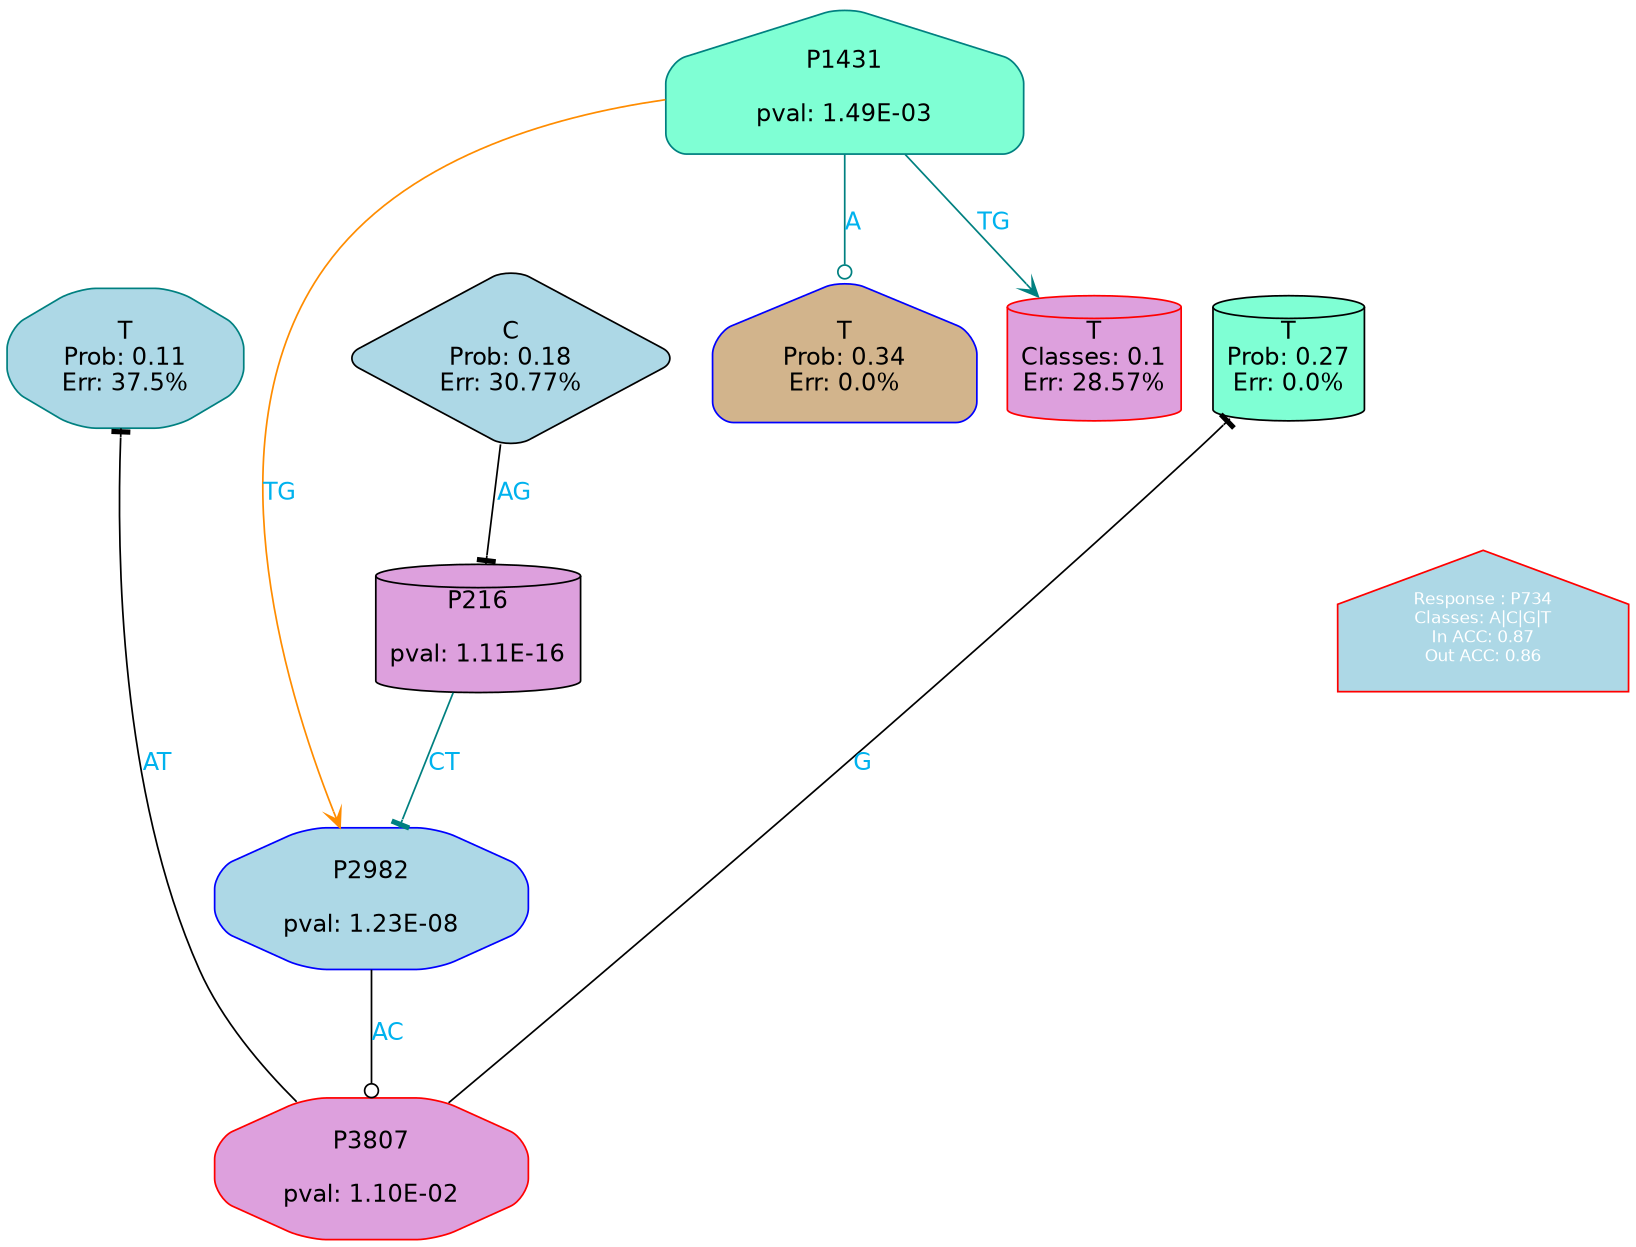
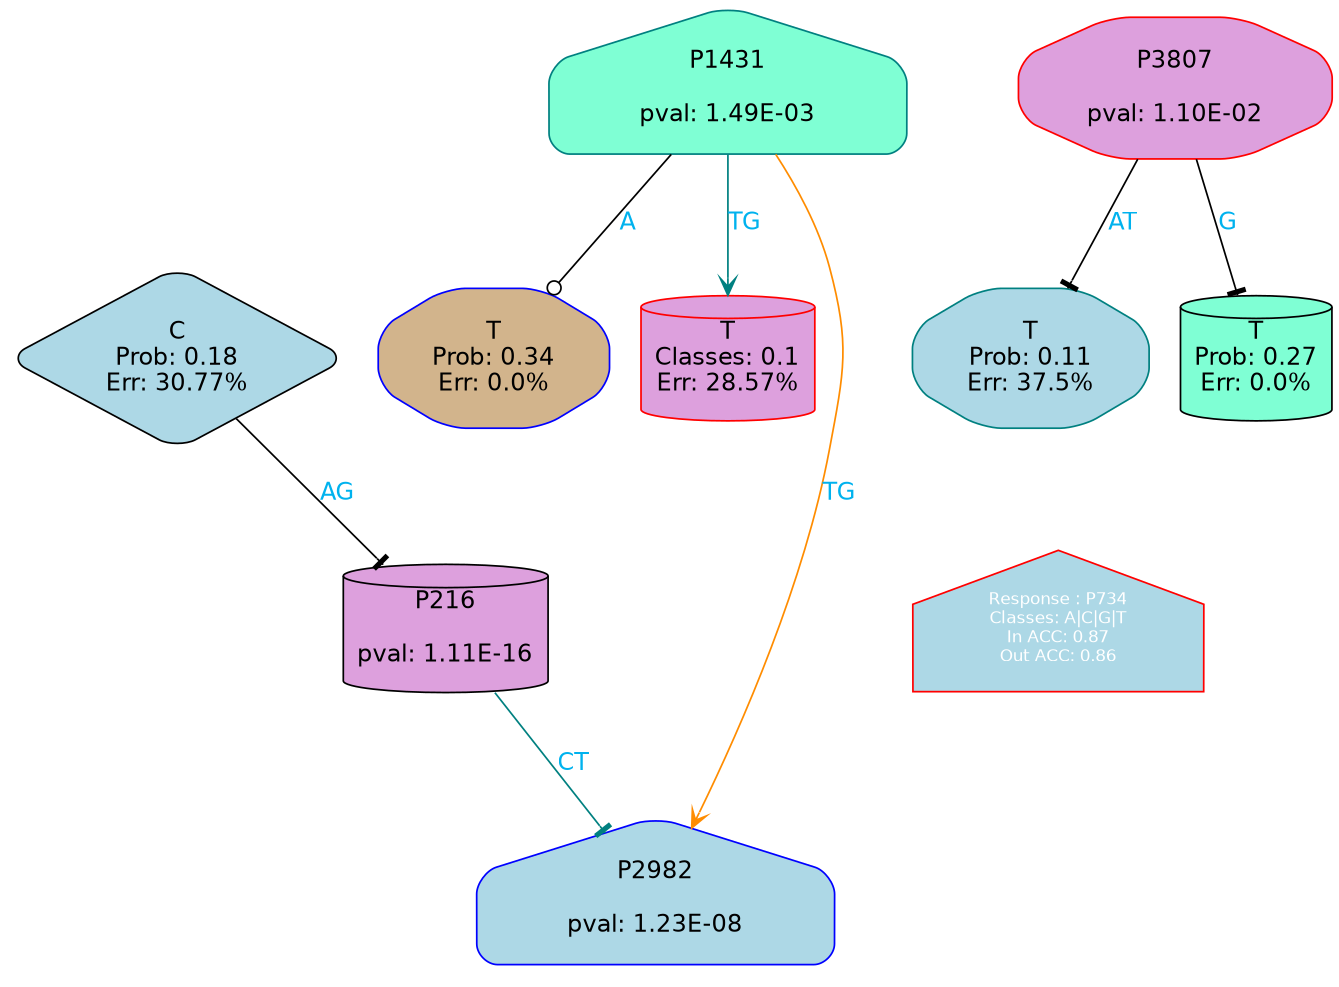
edge "P1431 pval: 1.49E-03" -> "T Prob: 0.34 Err: 0.0%": color teal -> black
node "T Prob: 0.34 Err: 0.0%": shape house -> octagon
node "P2982 pval: 1.23E-08": shape octagon -> house
edge "P2982 pval: 1.23E-08" -> "P3807 pval: 1.10E-02": removed, label "AC"
